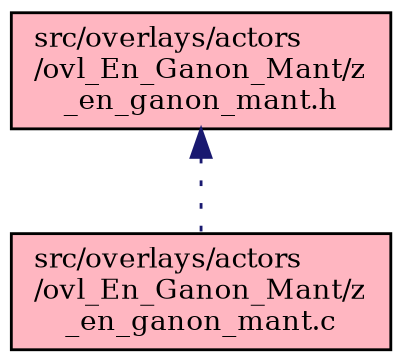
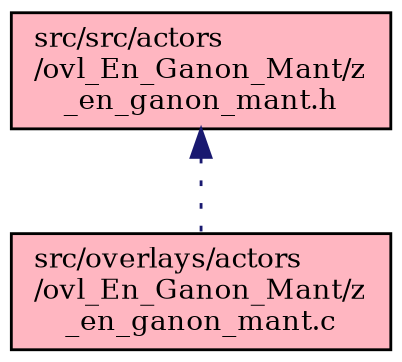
node "src/overlays/actors /ovl_En_Ganon_Mant/z _en_ganon_mant.h": label "src/overlays/actors /ovl_En_Ganon_Mant/z _en_ganon_mant.h" -> "src/src/actors /ovl_En_Ganon_Mant/z _en_ganon_mant.h"
